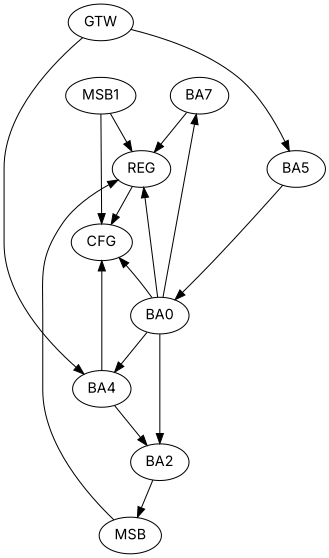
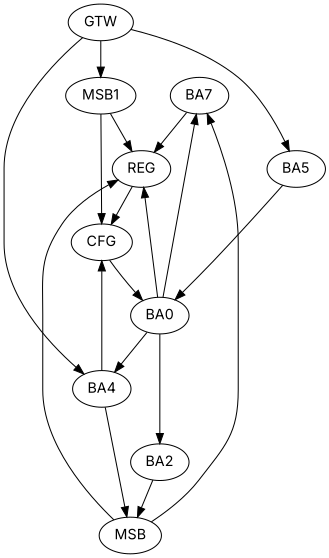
edge "GTW" -> "MSB1": added
edge "BA0" -> "CFG": reversed
edge "MSB" -> "BA7": added
edge "BA4" -> "BA2": now "BA4" -> "MSB"
